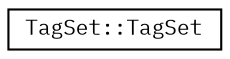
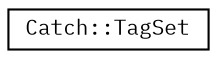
node "TagSet::TagSet": label "TagSet::TagSet" -> "Catch::TagSet"
